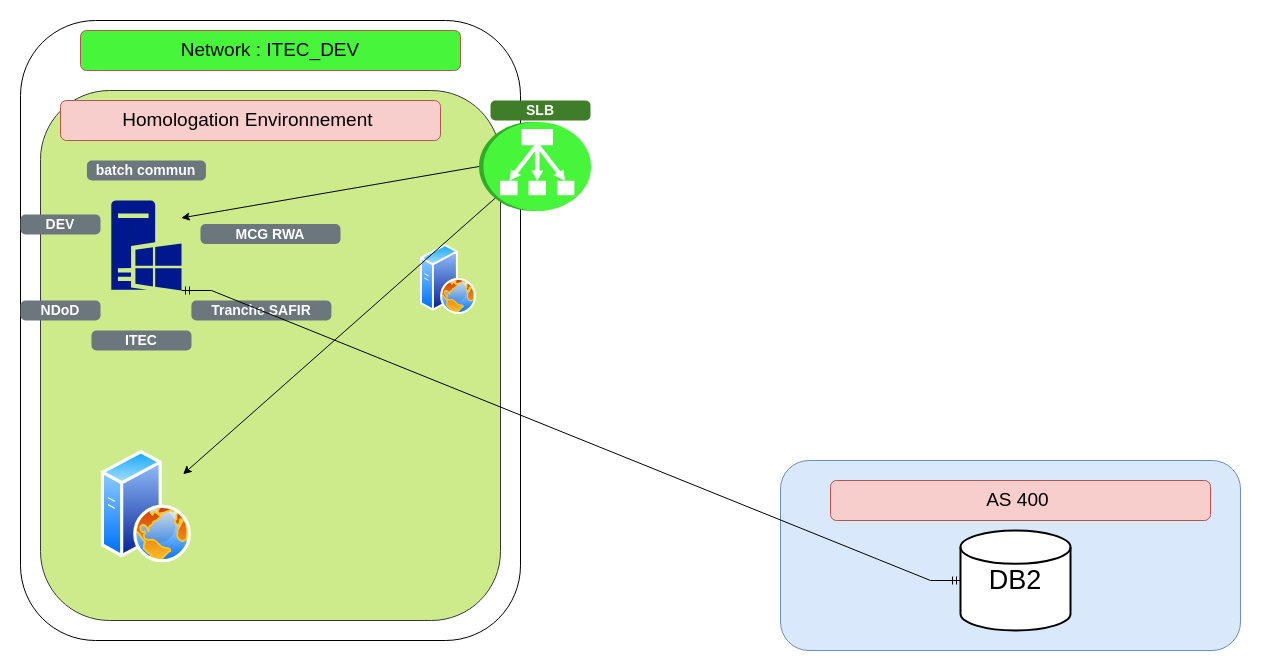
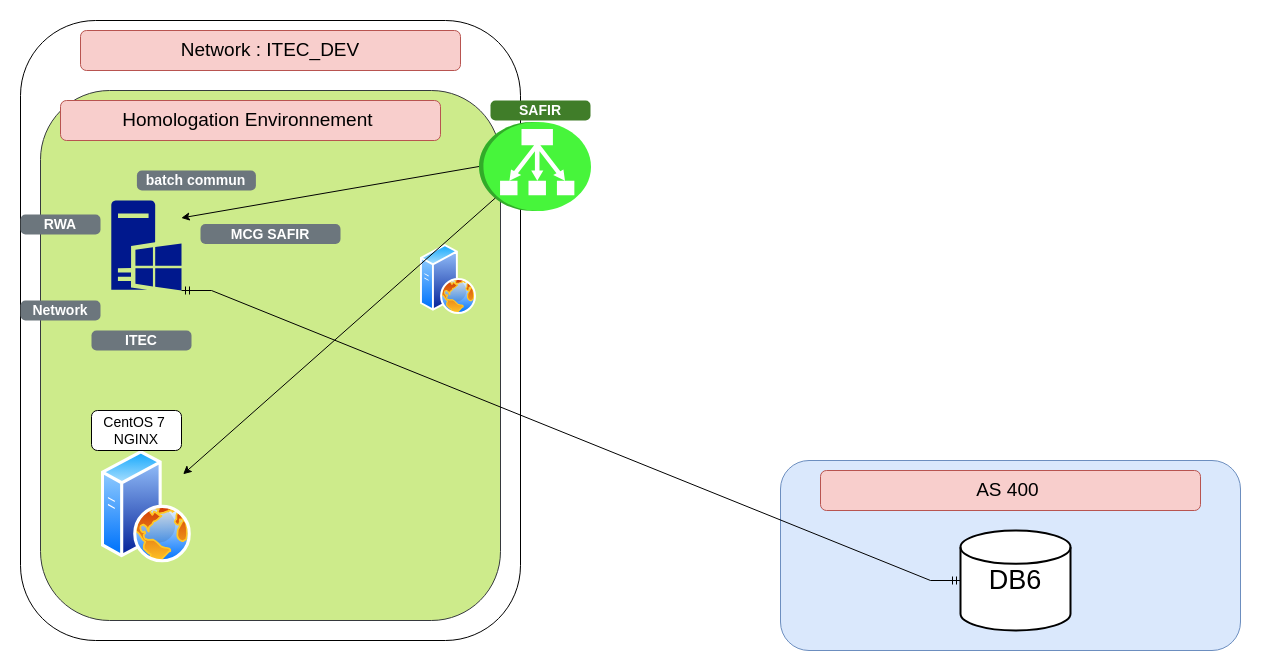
node "Network : ITEC_DEV": fillcolor #47f53b -> #f8cecc
node "SLB": label "SLB" -> "SAFIR"
node "batch commun": moved (146, 171) -> (196, 181)
node "DEV": label "DEV" -> "RWA"
node "MCG RWA": label "MCG RWA" -> "MCG SAFIR"
node "NDoD": label "NDoD" -> "Network"
node "Tranche SAFIR": removed
node "CentOS 7 NGINX": added
node "AS 400": moved (1021, 501) -> (1011, 491)
node "DB2": label "DB2" -> "DB6"
